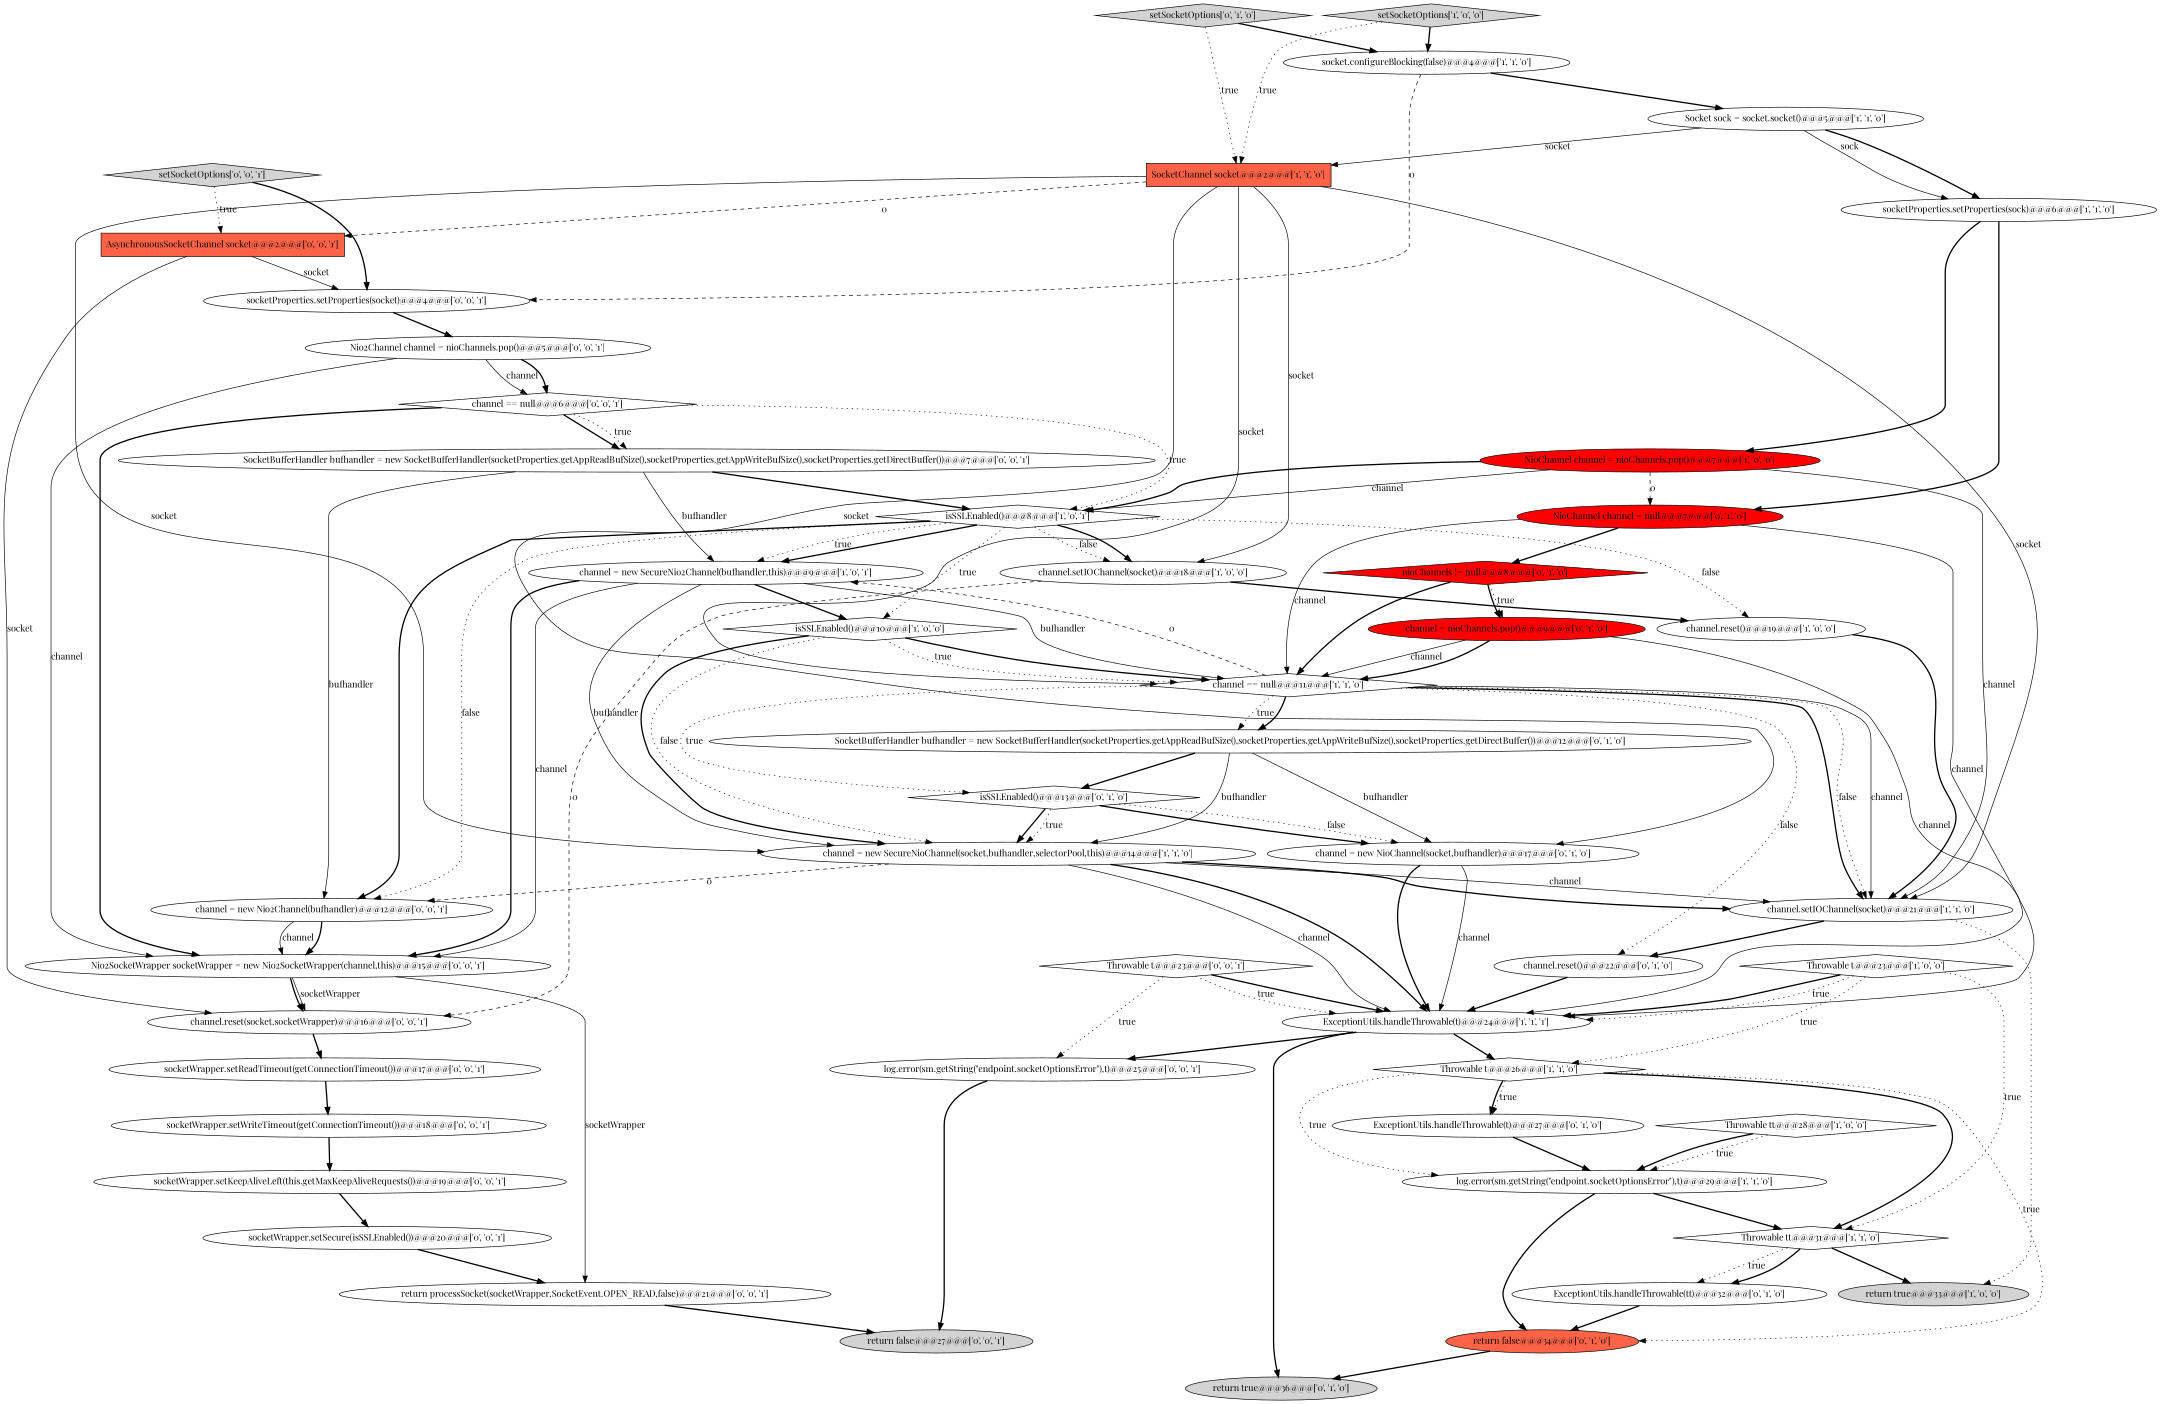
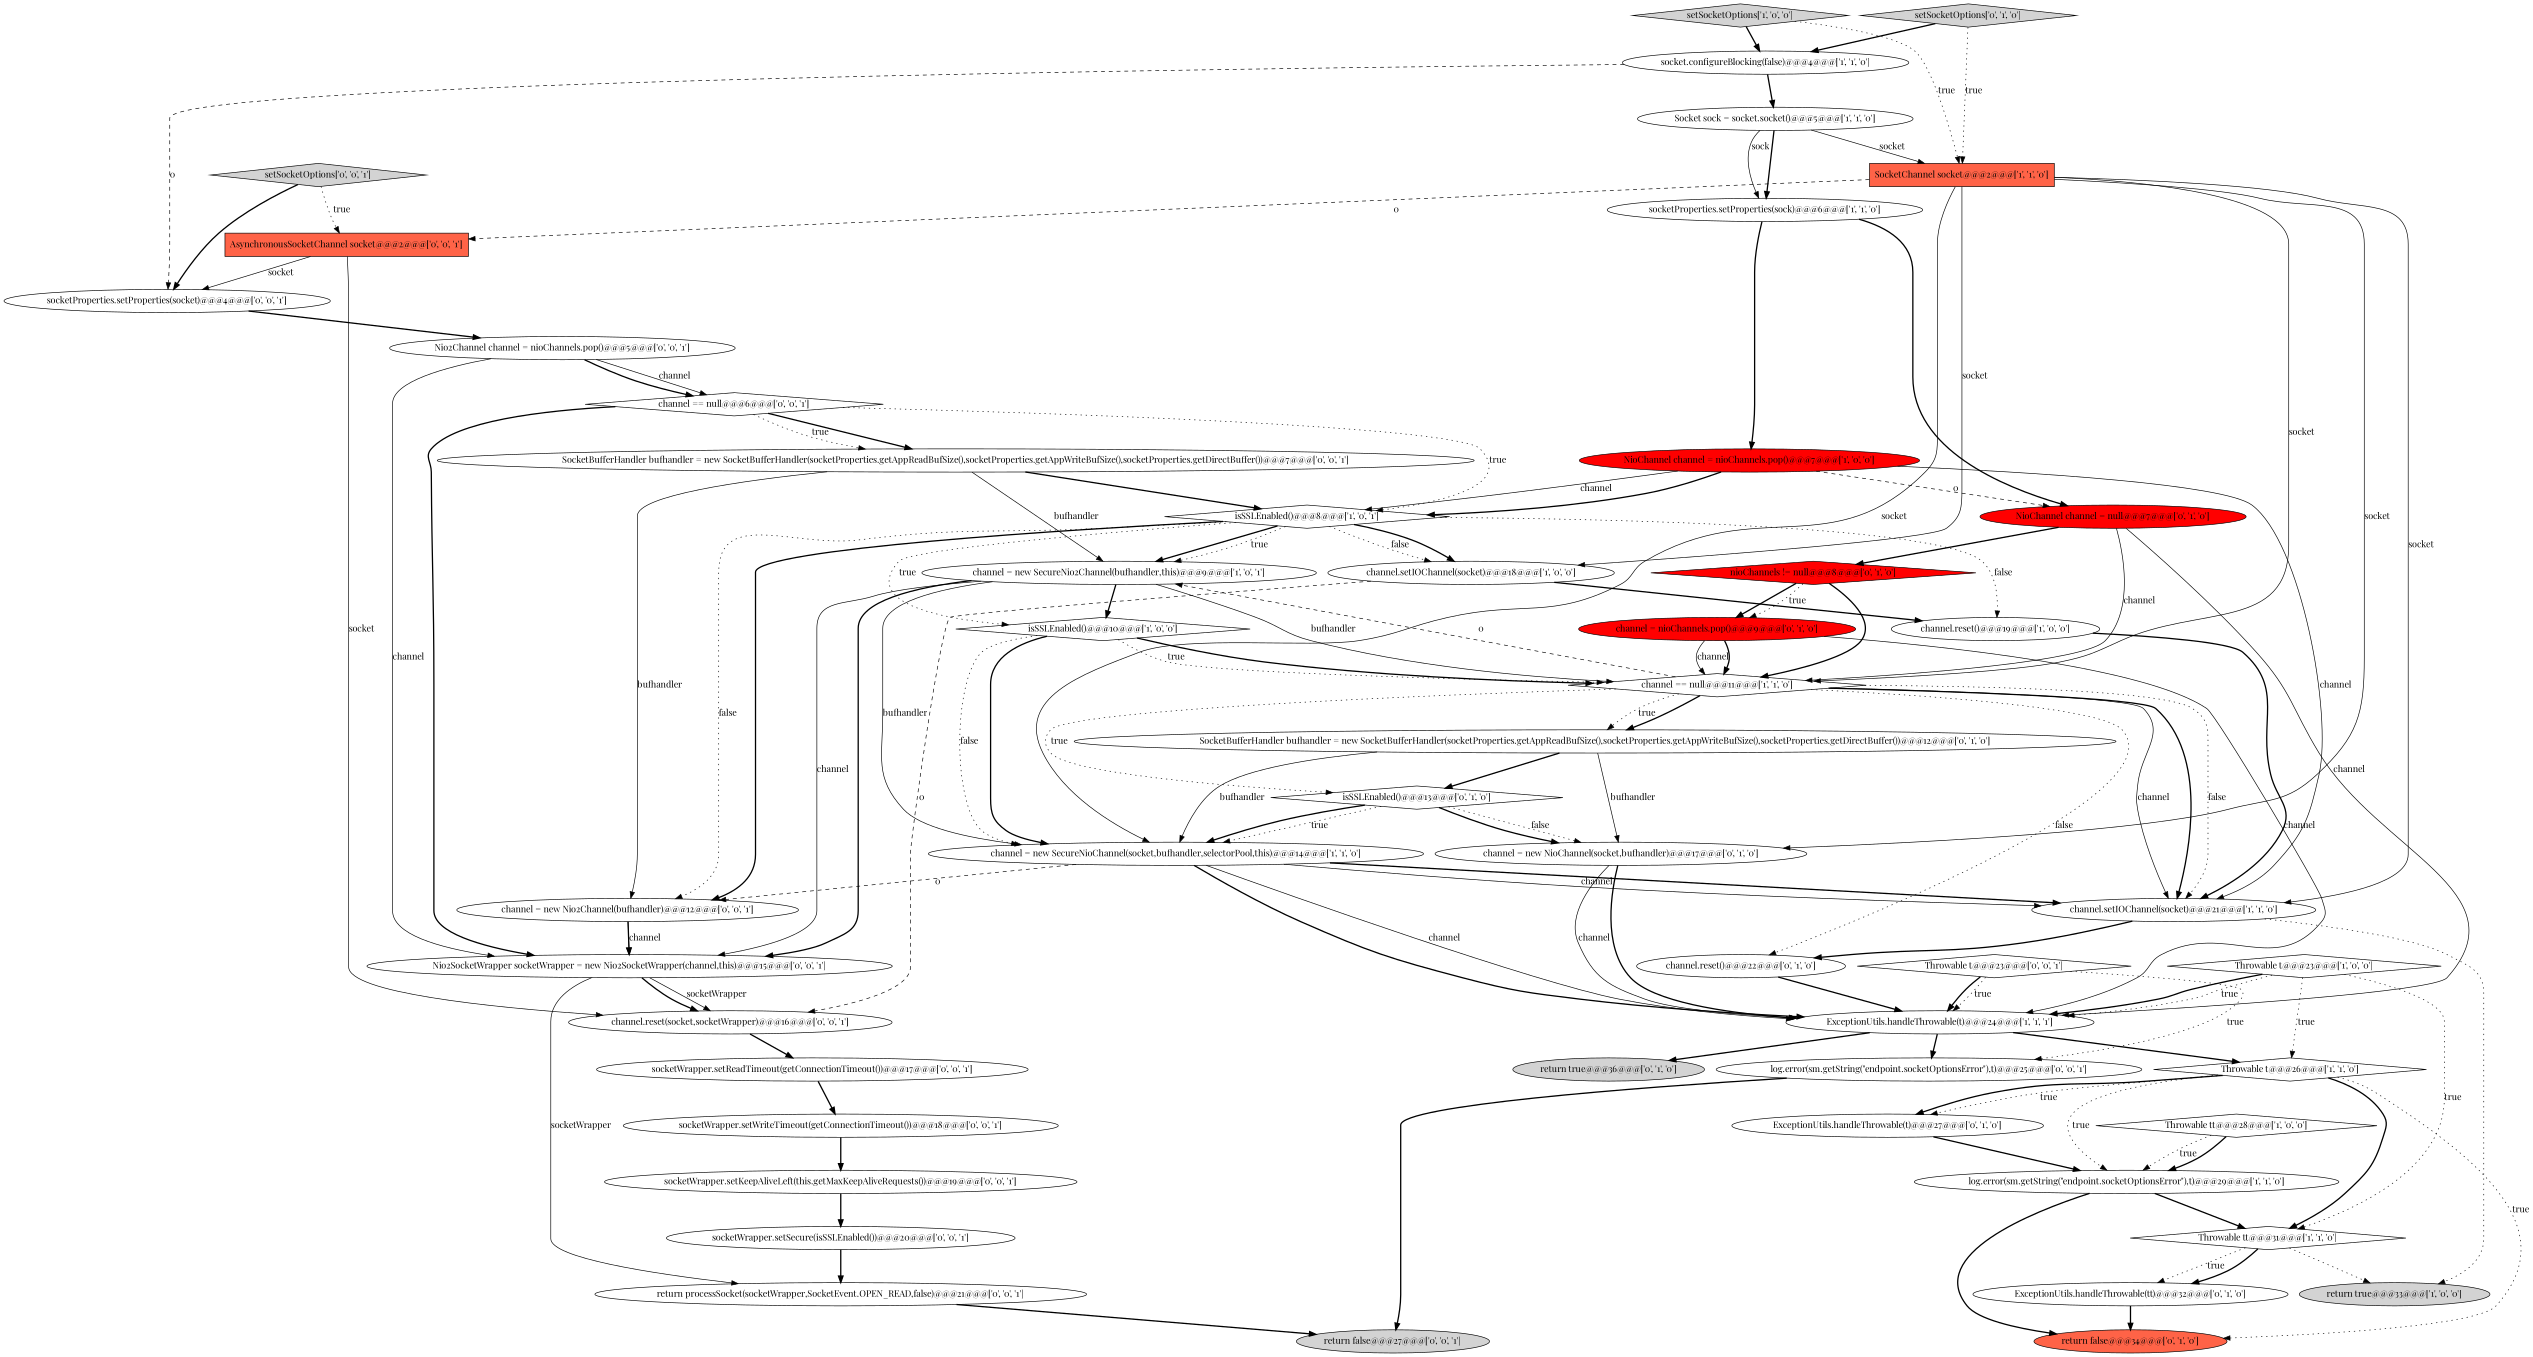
edge "Throwable tt@@@31@@@['1', '1', '0']" -> "return true@@@33@@@['1', '0', '0']": style bold -> dotted
edge "return false@@@34@@@['0', '1', '0']" -> "return true@@@36@@@['0', '1', '0']": removed
